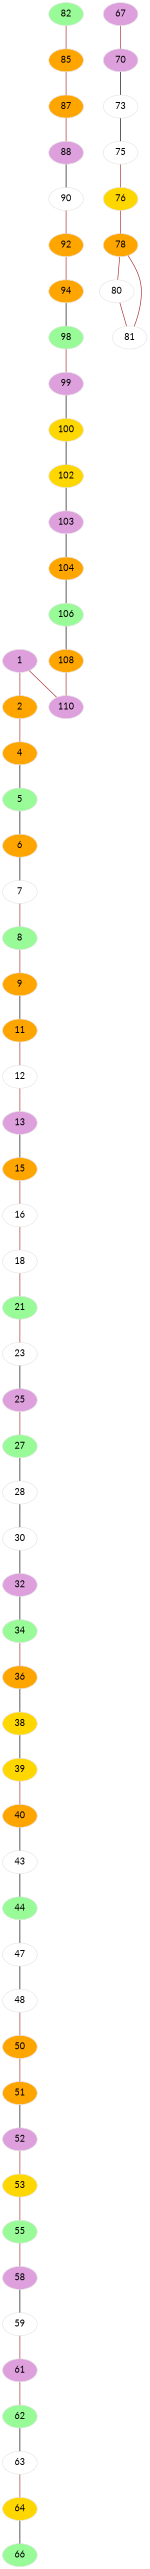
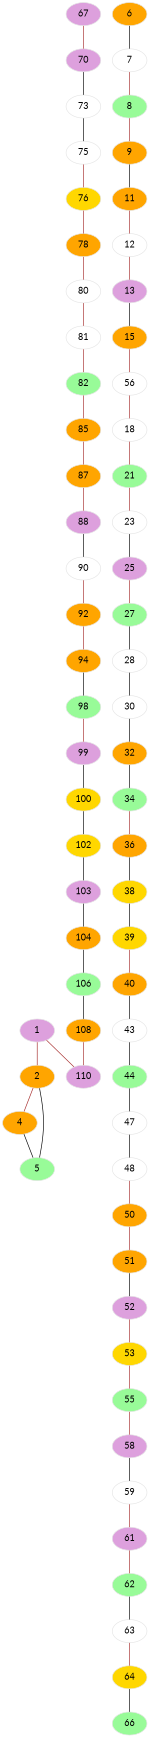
edge "78" -- "81": now "82" -- "81"
edge "5" -- "6": now "5" -- "2"
node "16": label "16" -> "56"
node "32": fillcolor plum -> orange
